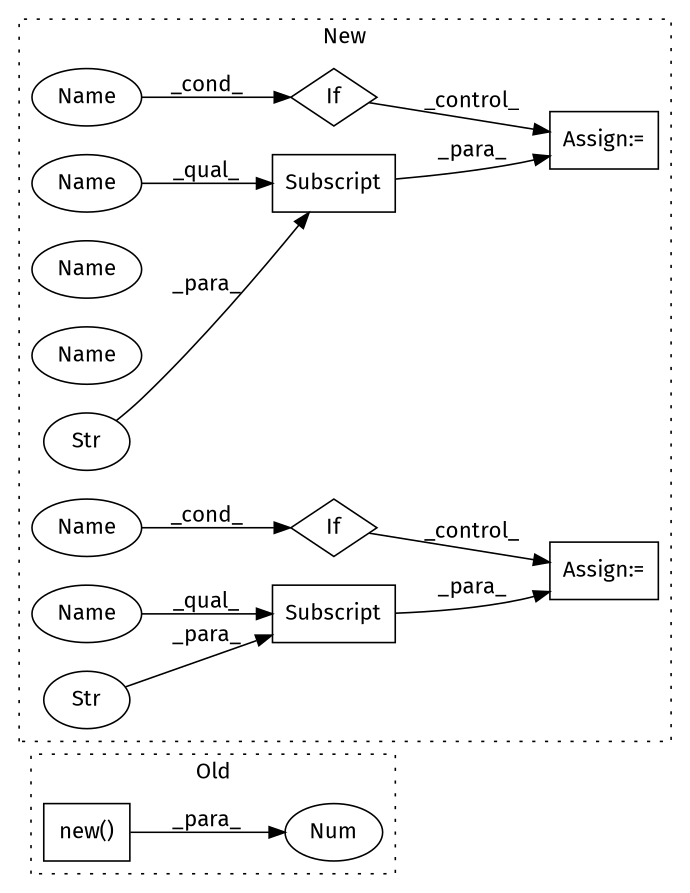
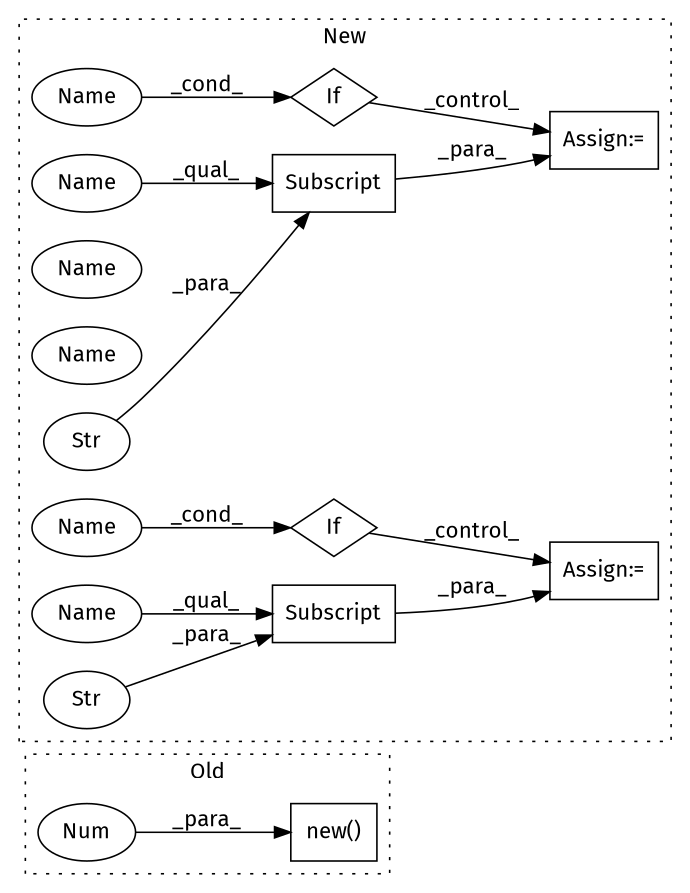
edge "new()" -> "Num": reversed
